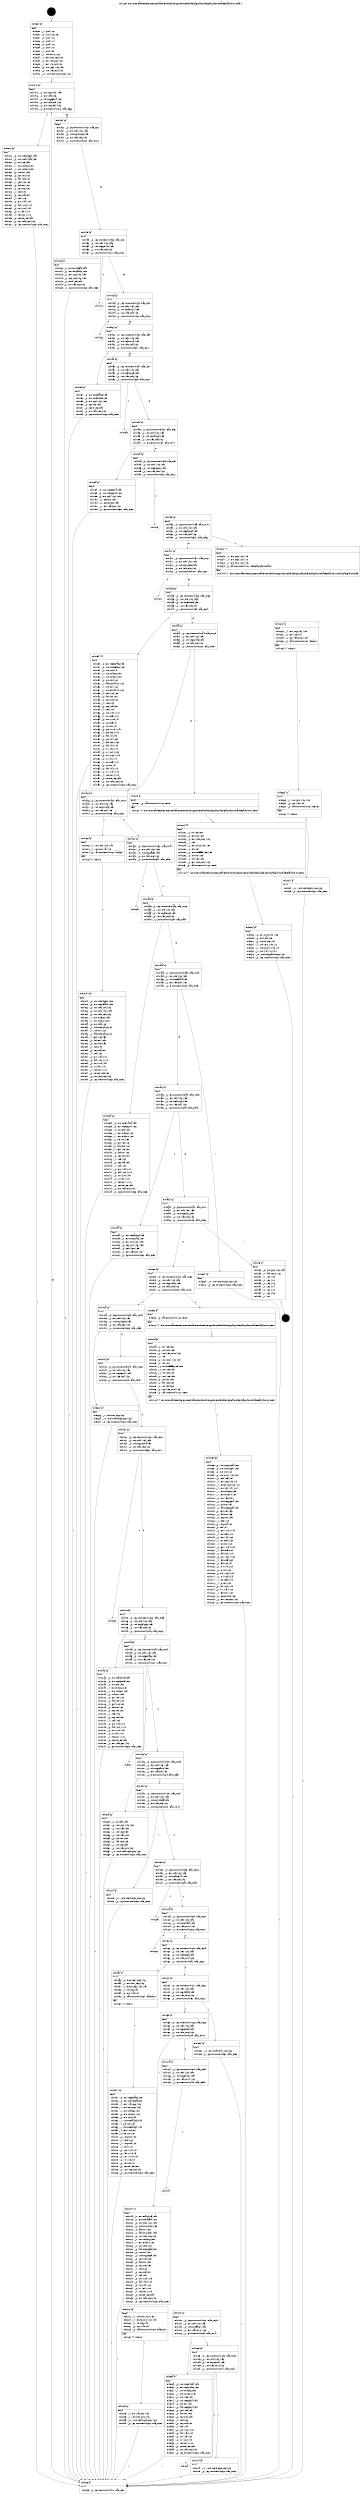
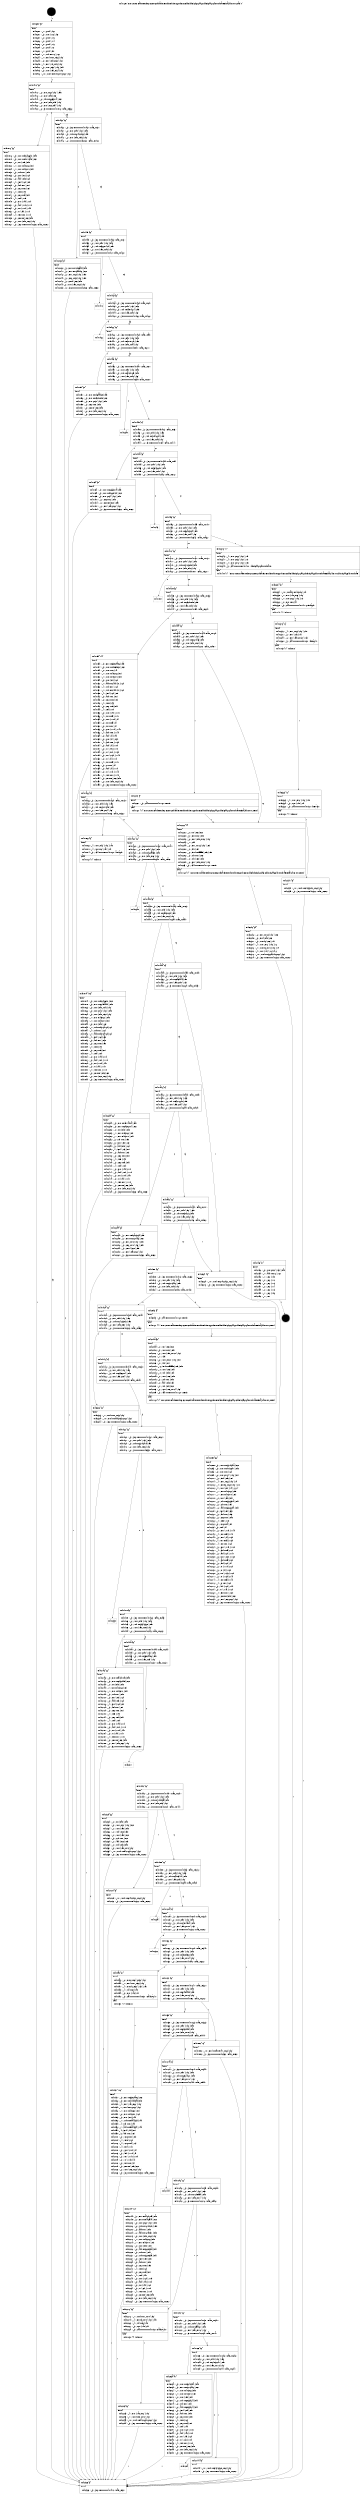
edge "0x401932 [28]" -> "0x40203c [30]": added, label "2"
edge "0x4019da [28]" -> "0x4019f6 [28]": added, label "21"
node "0x402354 [31]": added
edge "0x401a4a [28]" -> "0x401a66 [28]": now "0x401a4a [28]" -> "0x4022cc [44]"
edge "0x401af2 [28]" -> "0x4024c8 [21]": now "0x401af2 [28]" -> "0x402269 [15]"
node "0x401bb6 [28]": removed
node "0x401c96 [28]": added
